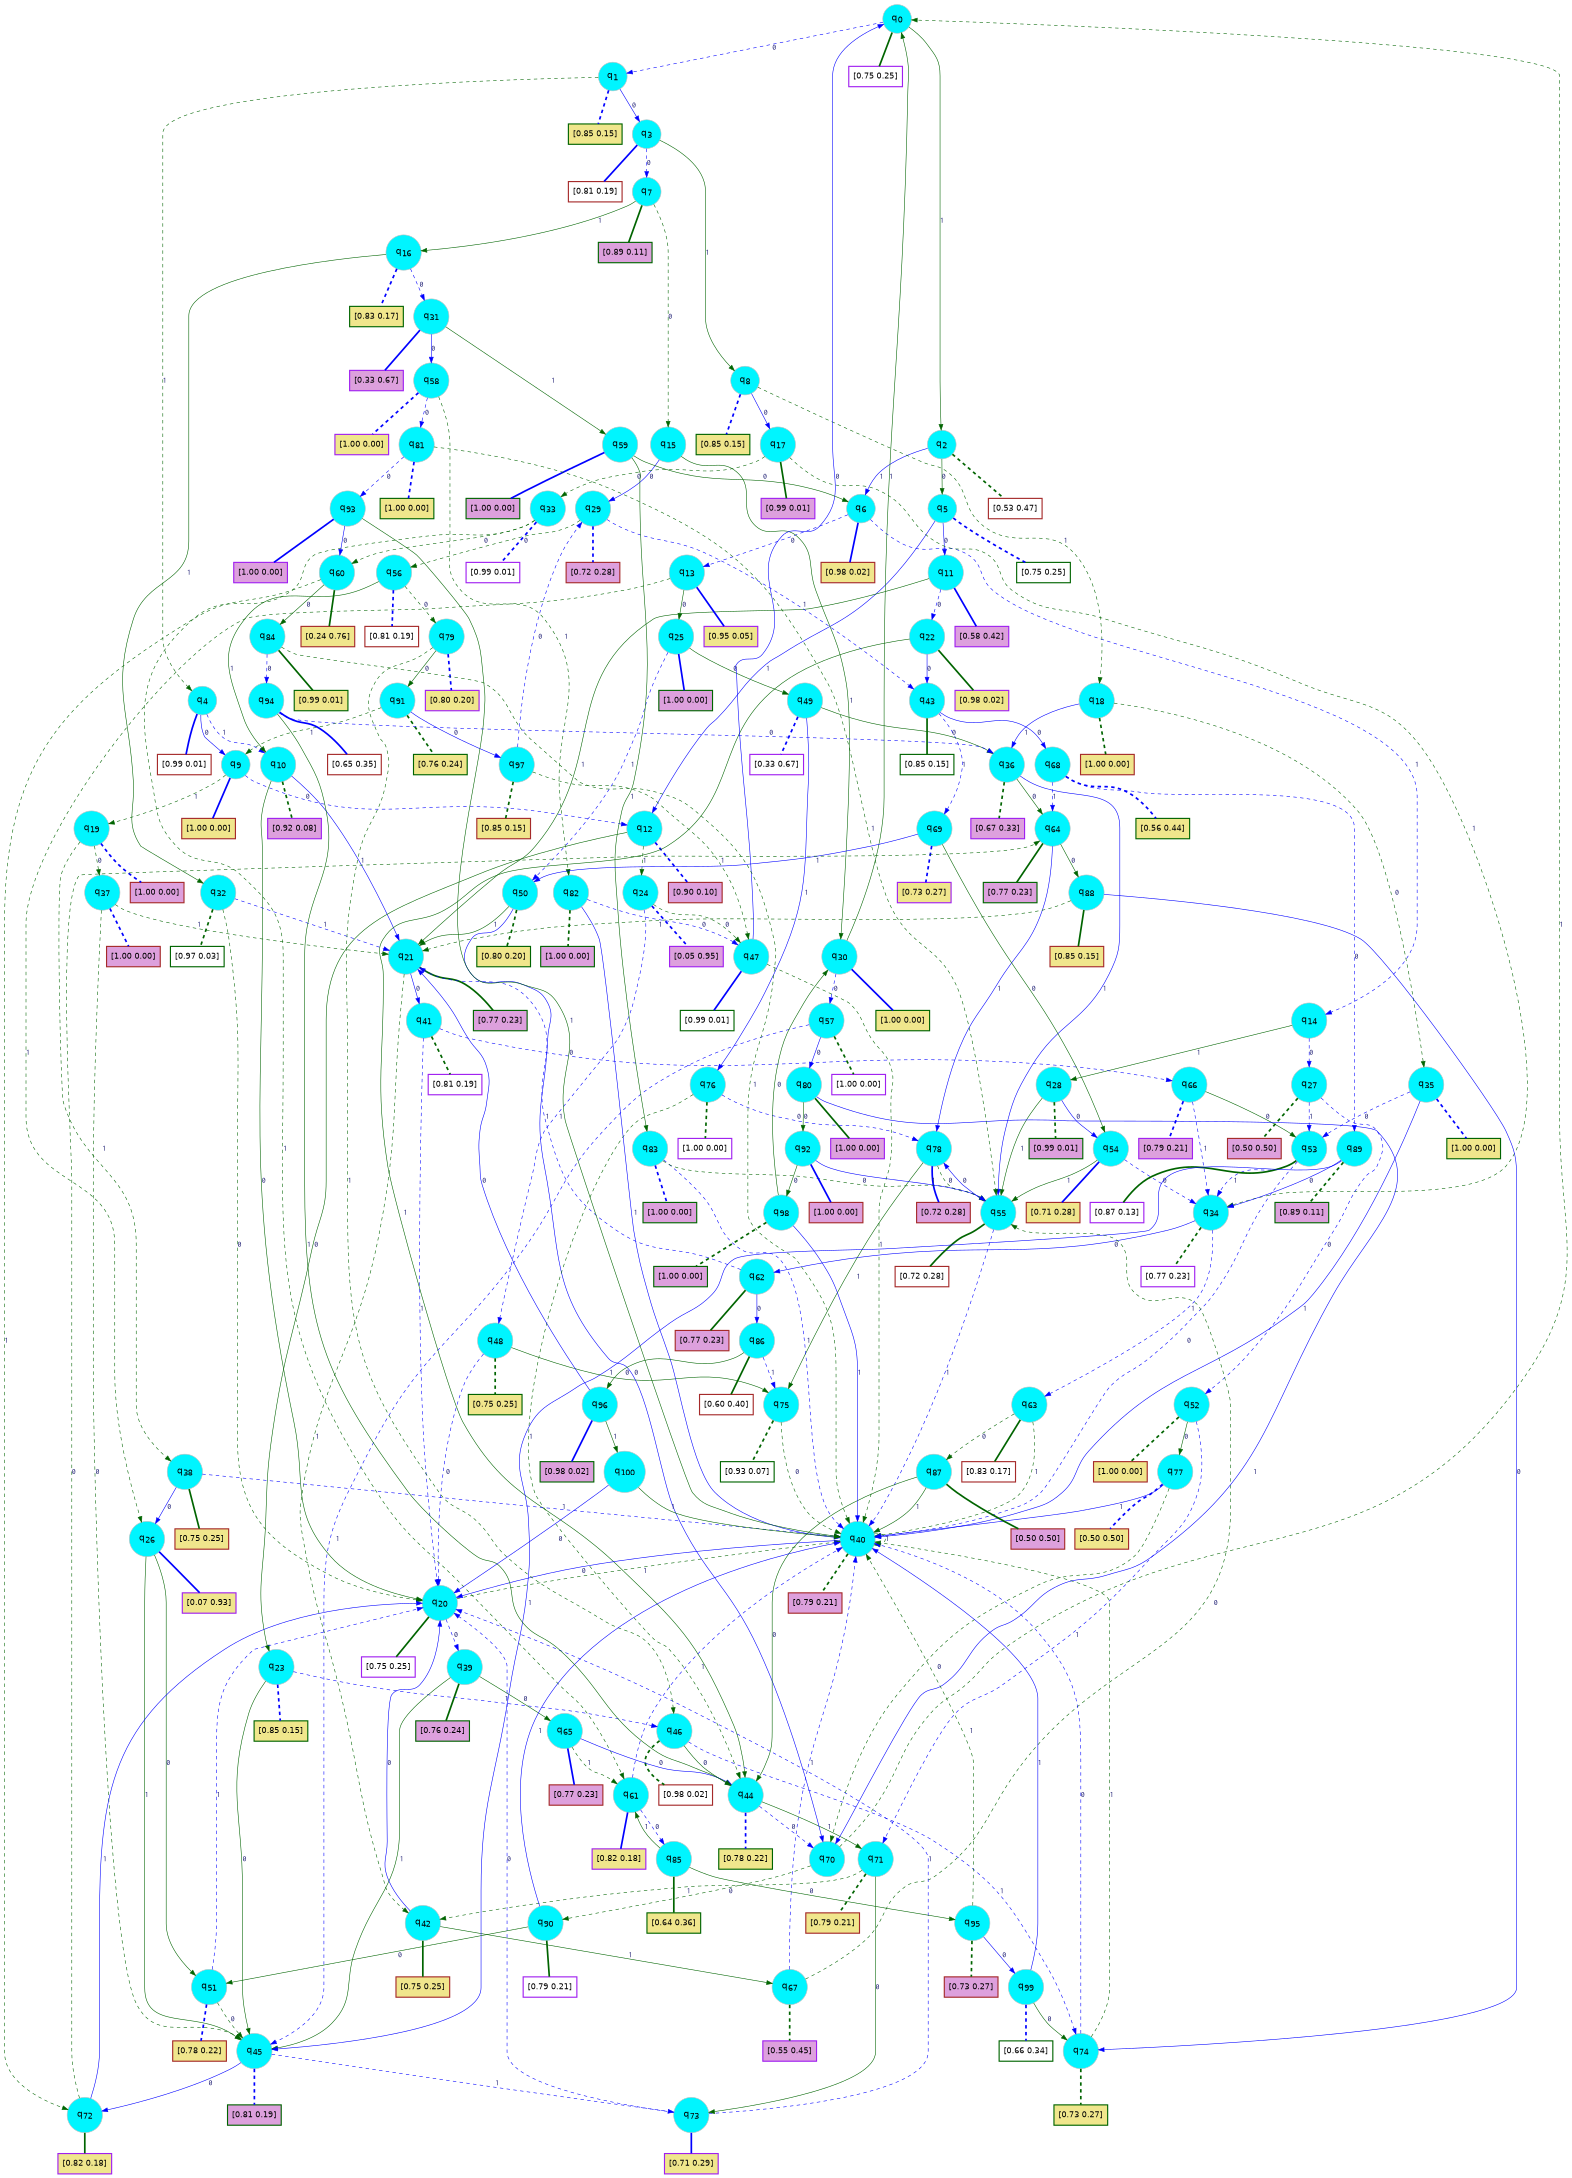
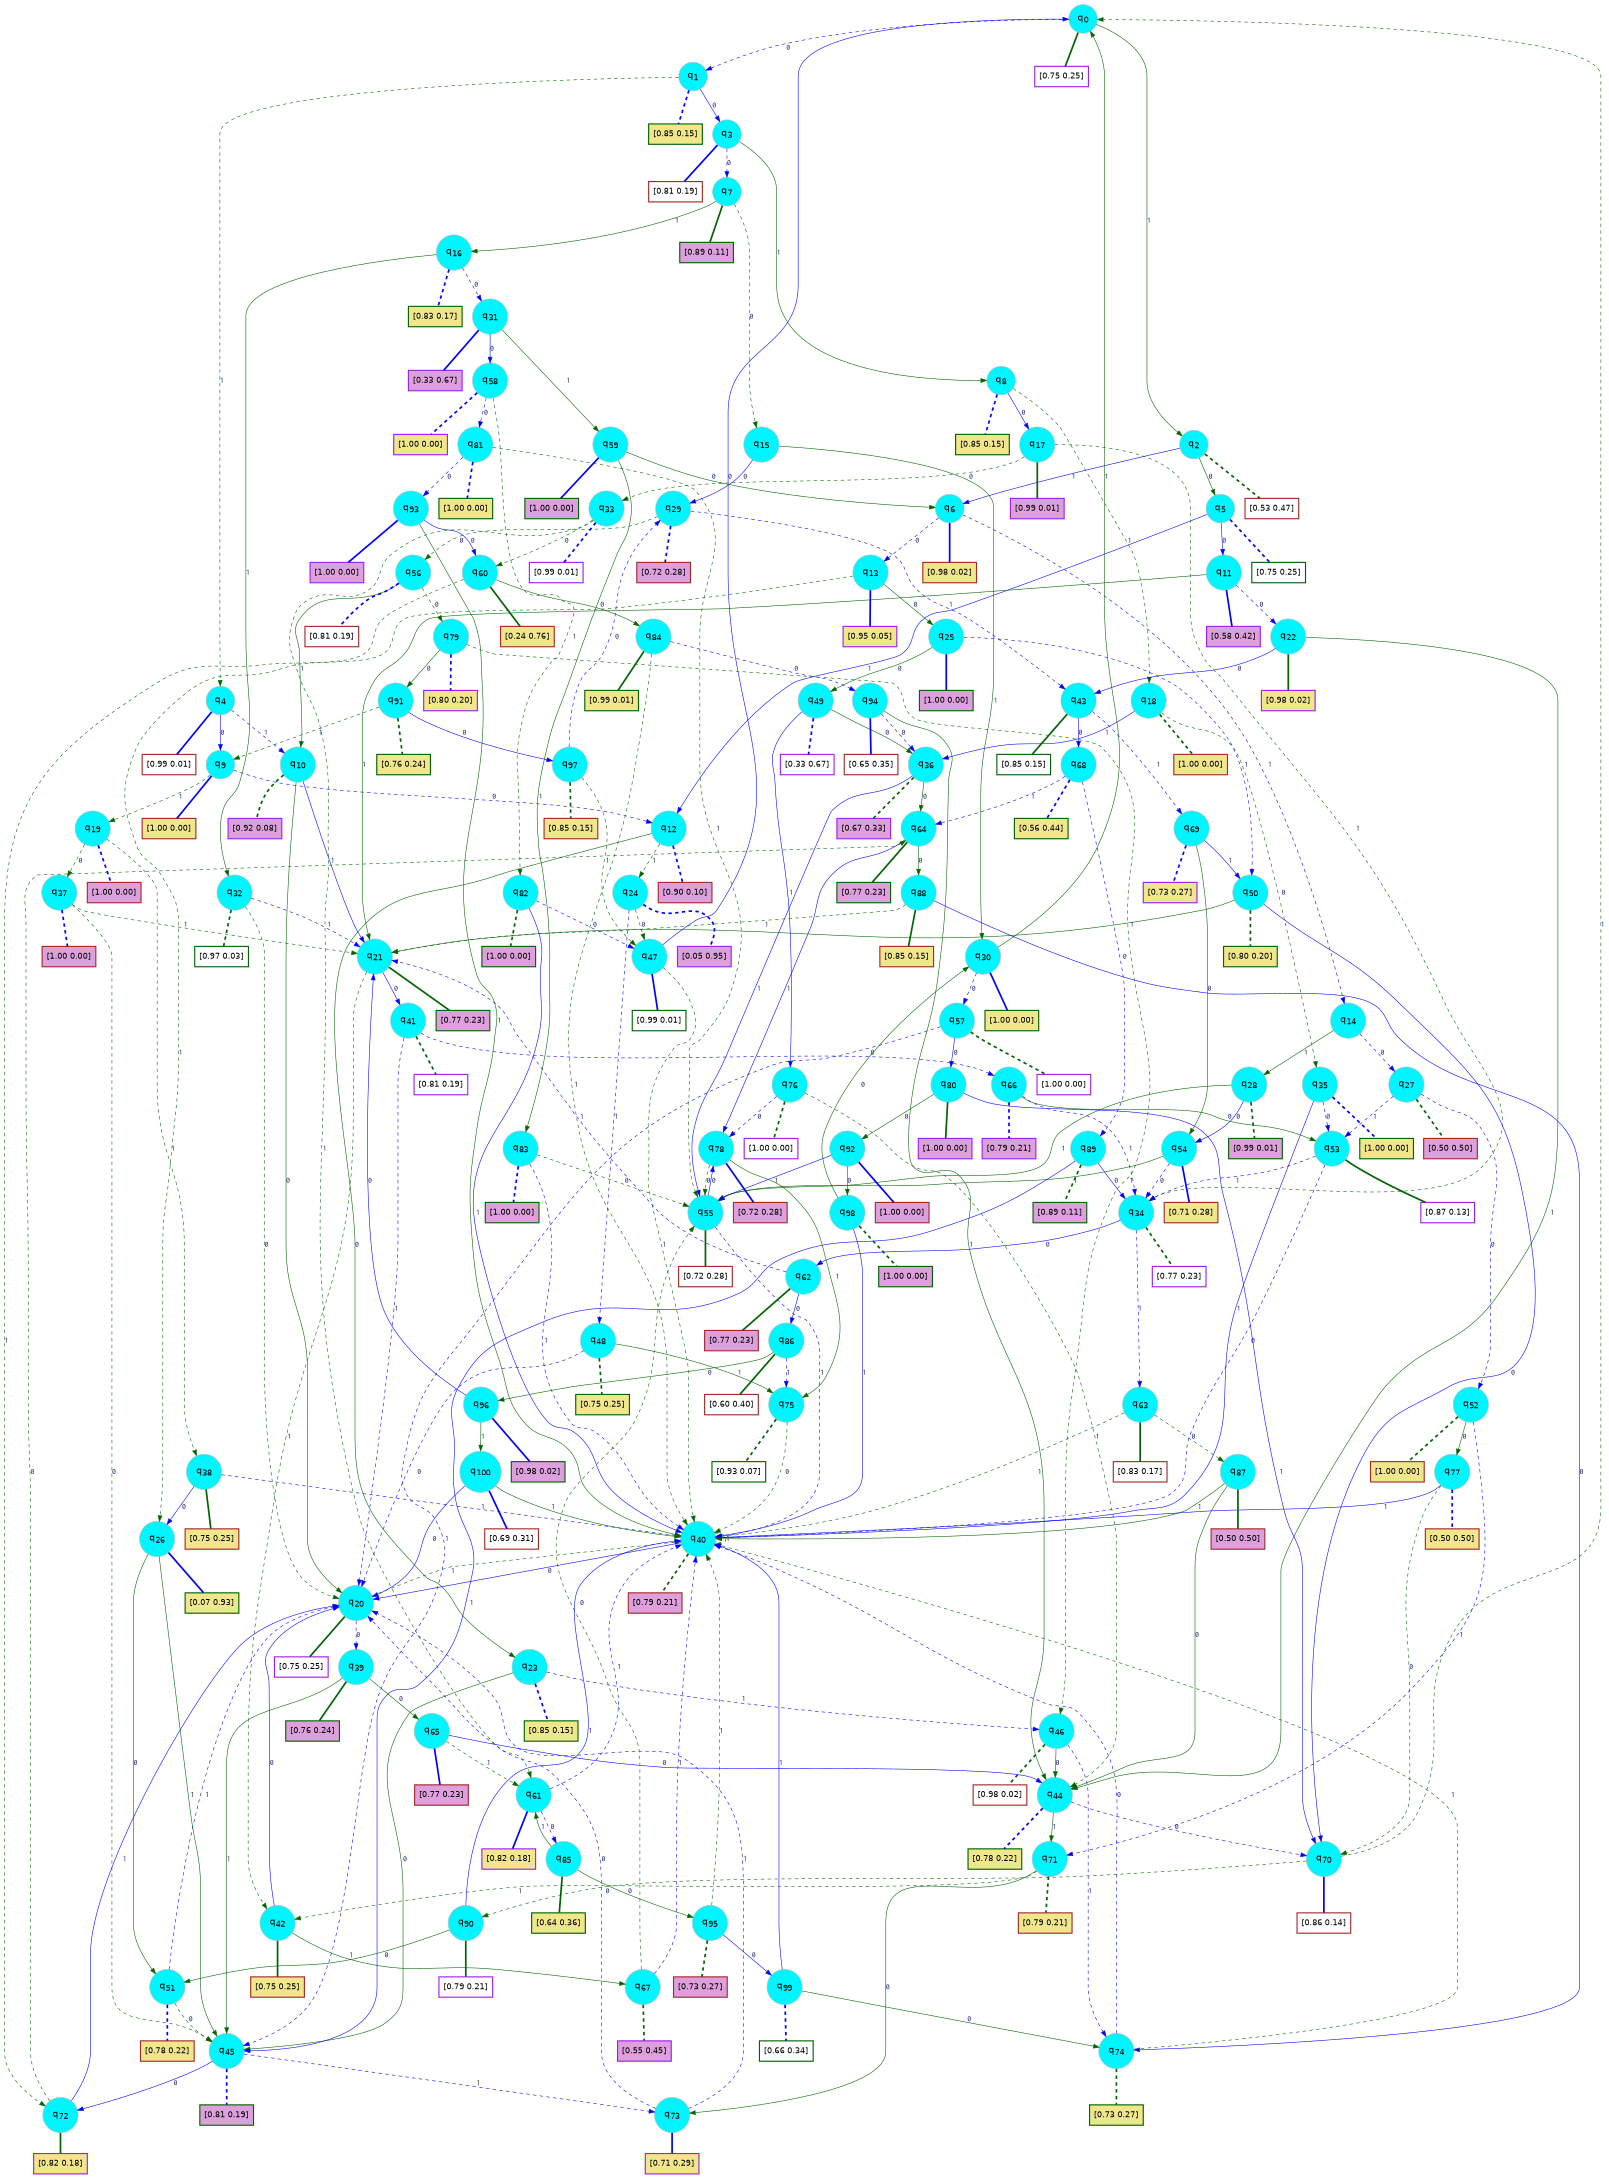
node "[0.69 0.31]": added
node "[0.07 0.93]": color purple -> darkgreen
node "[0.86 0.14]": added
